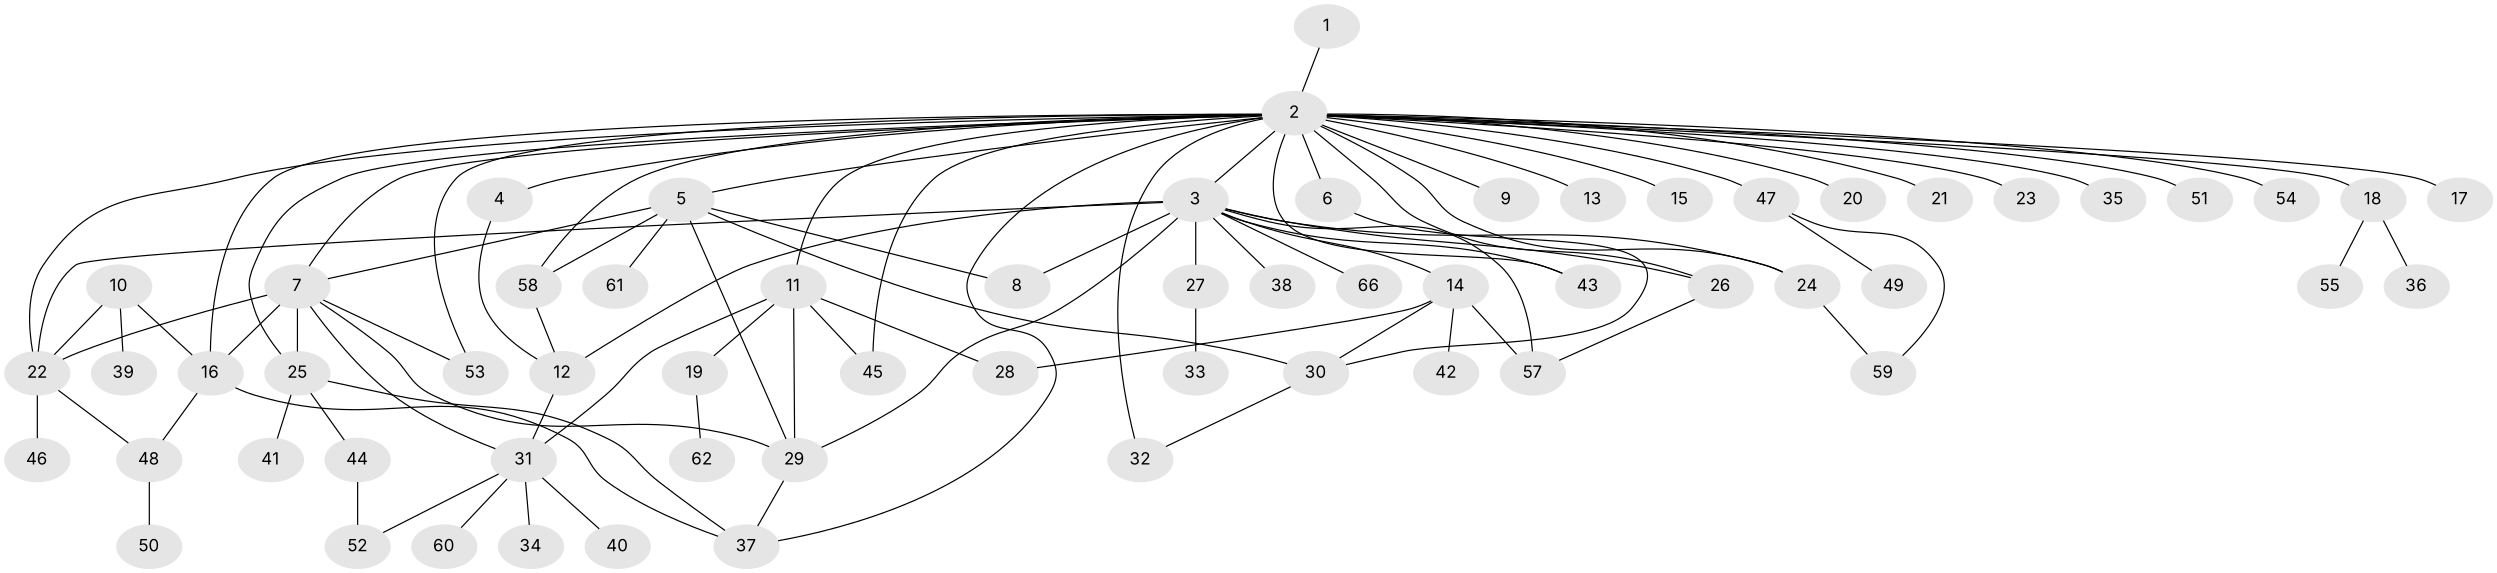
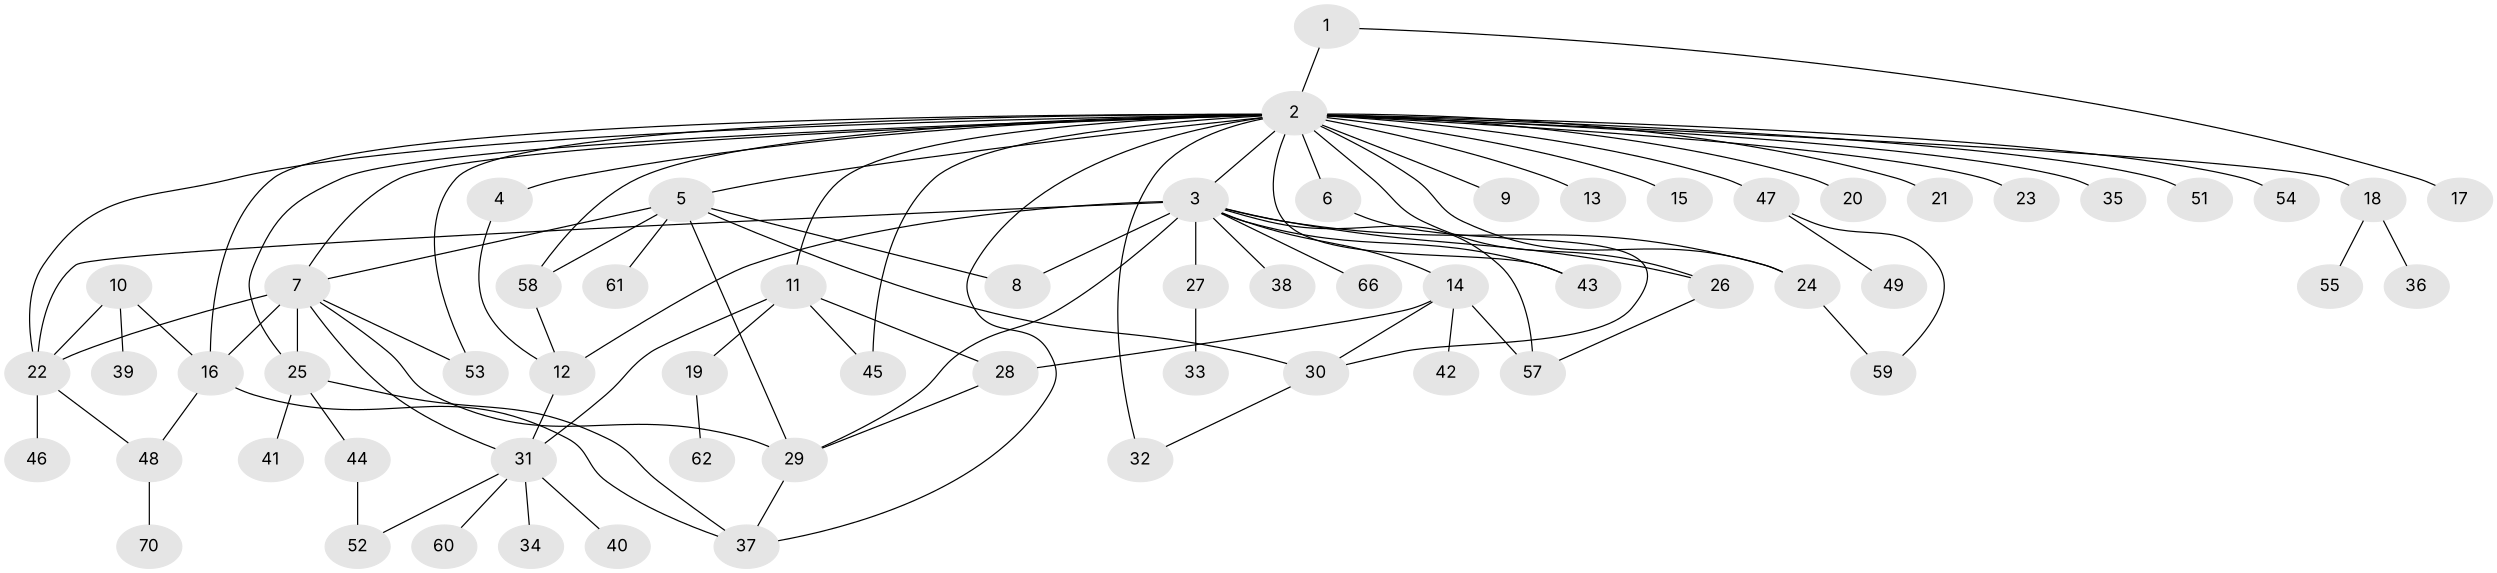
edge "2" -- "17": now "1" -- "17"
edge "11" -- "29": now "28" -- "29"
node "50": label "50" -> "70"
